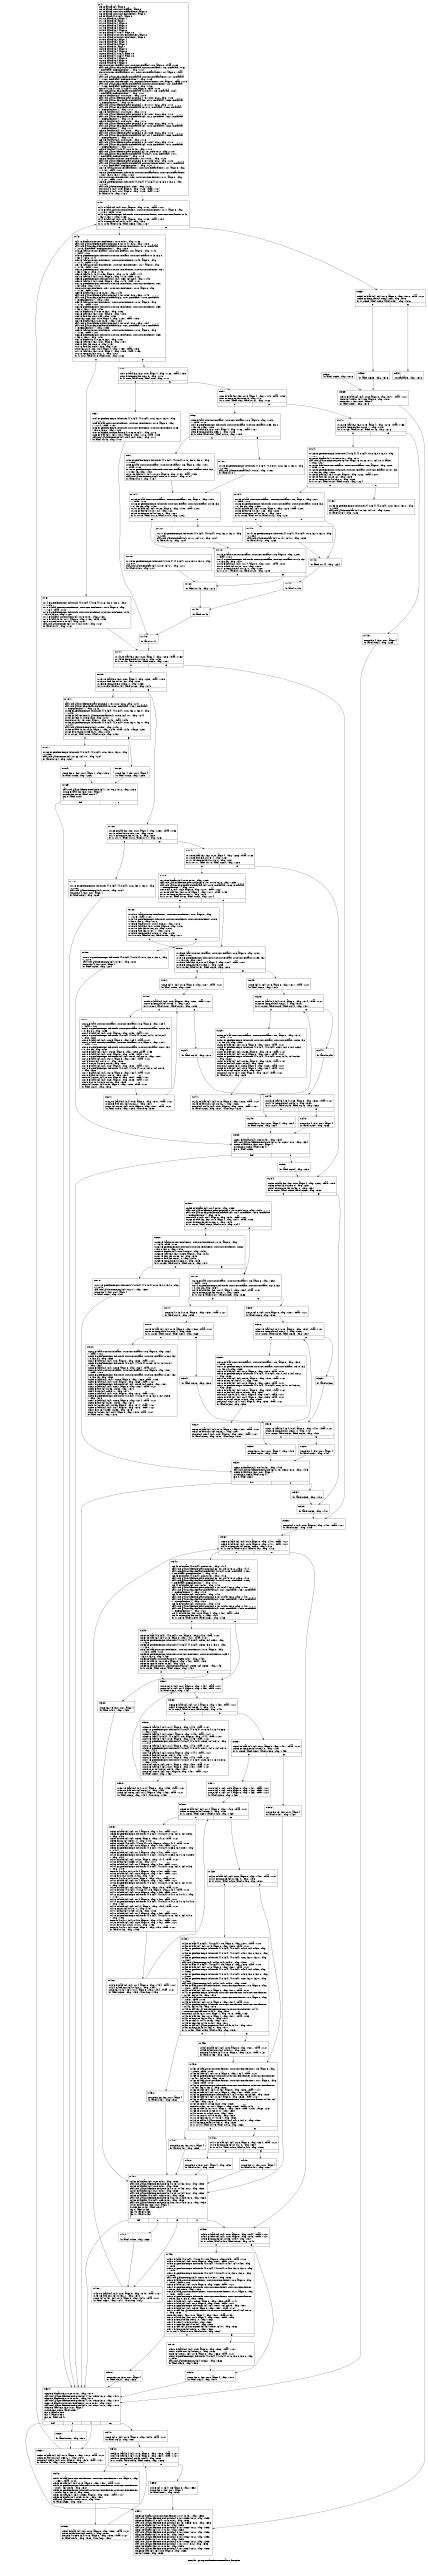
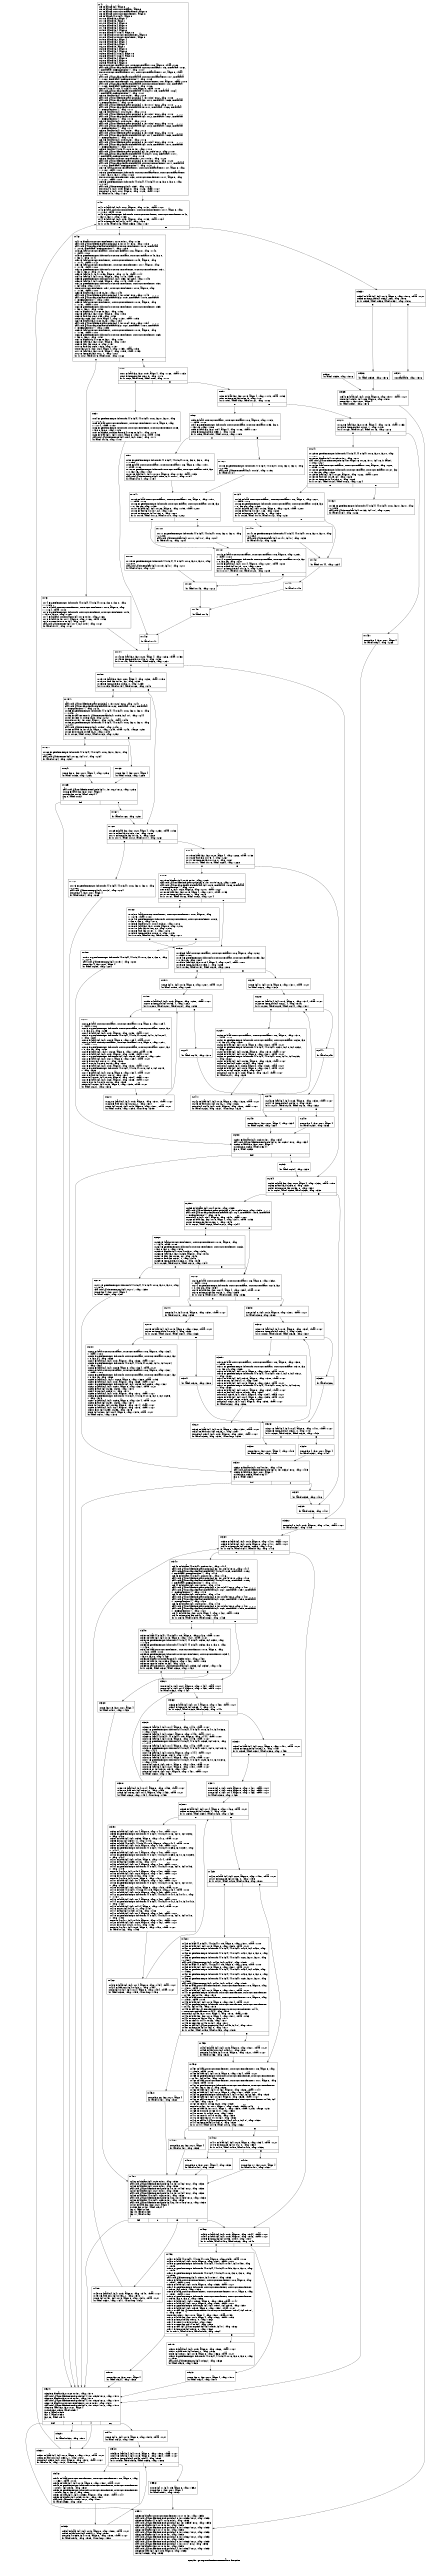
node "%167:": added
edge "%254:" -> "%258:": added
node "%386:": removed
node "%488:": removed
